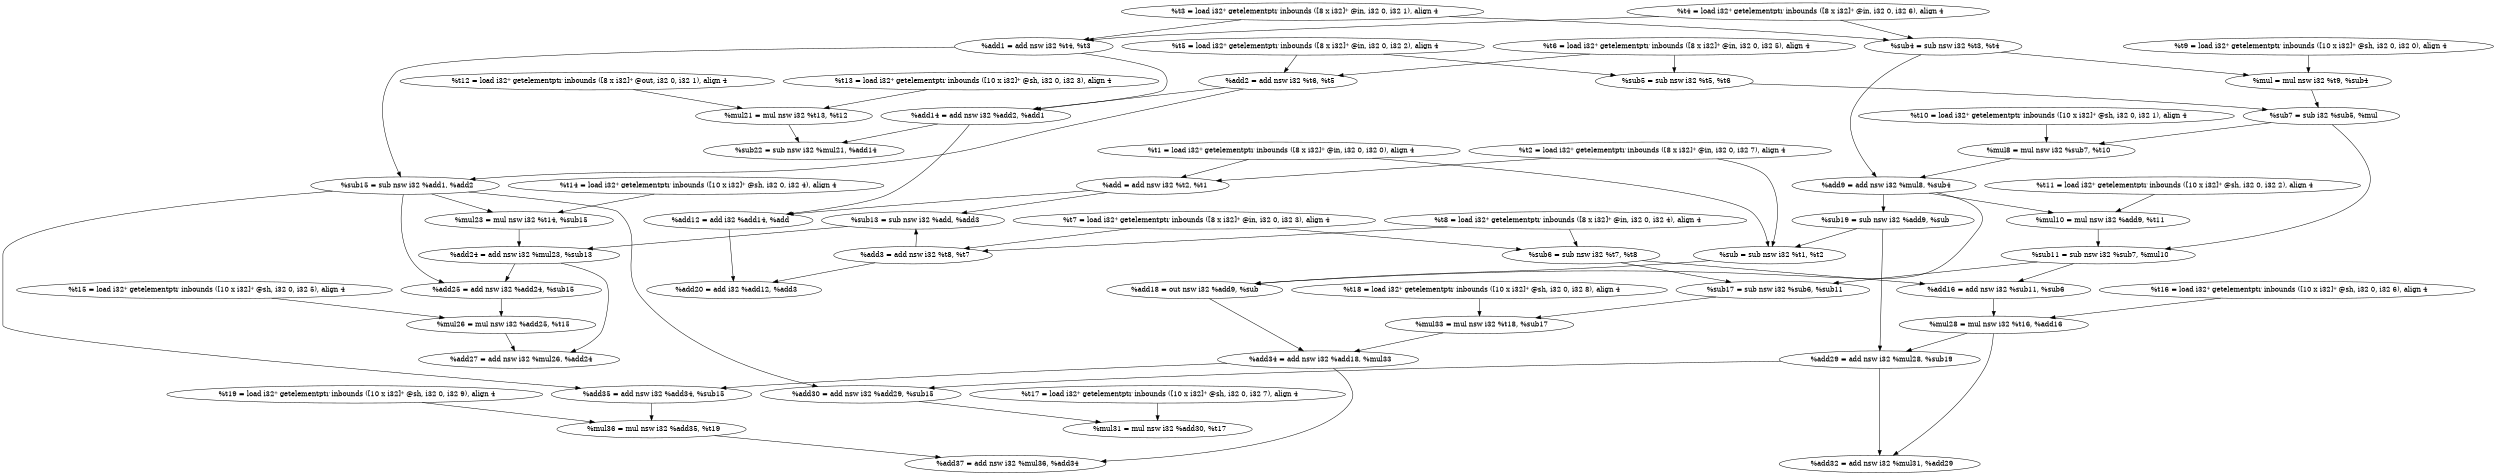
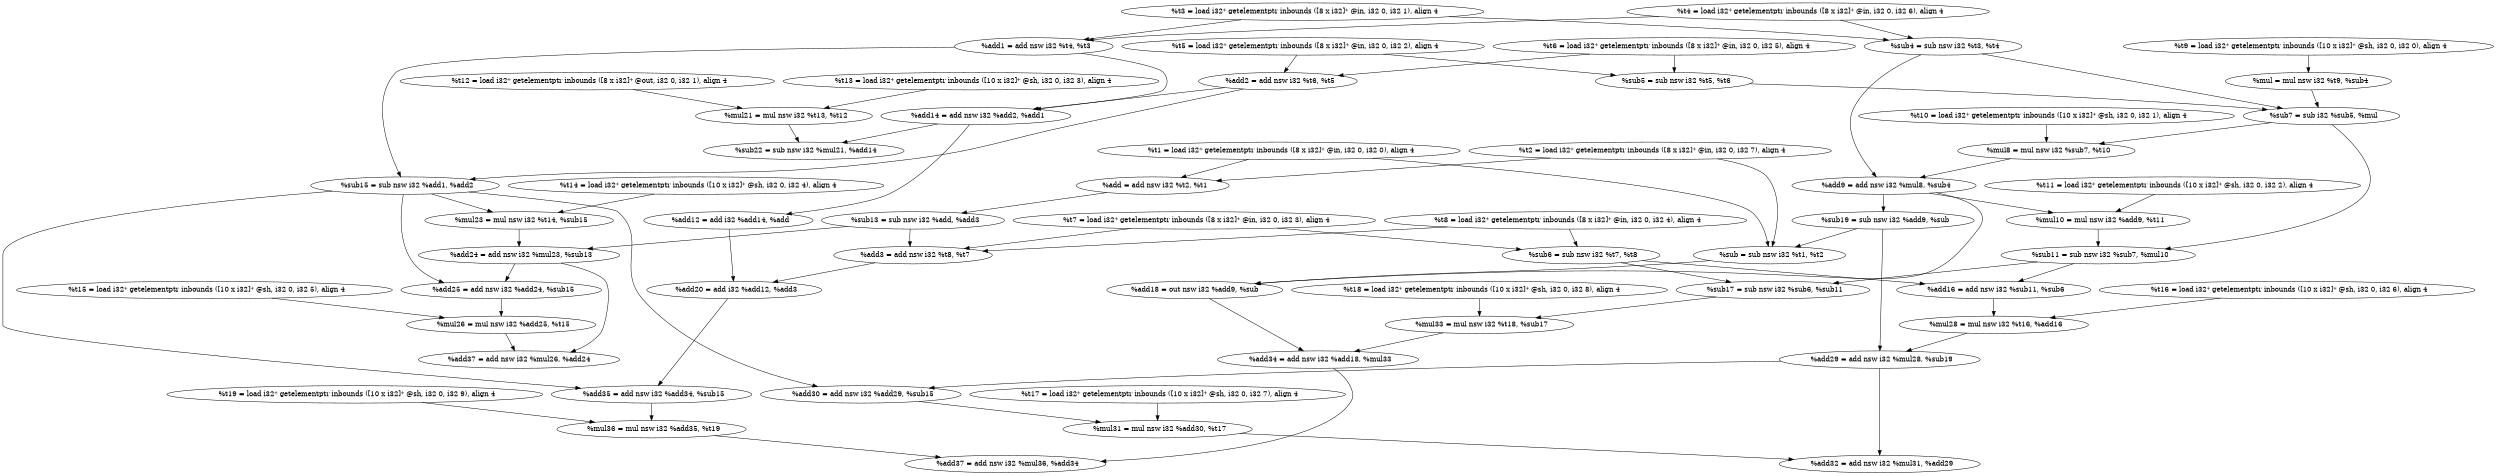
edge "%sub4 = sub nsw i32 %t3, %t4" -> "%mul = mul nsw i32 %t9, %sub4": now "%sub4 = sub nsw i32 %t3, %t4" -> "%sub7 = sub i32 %sub5, %mul"
edge "%add = add nsw i32 %t2, %t1" -> "%add12 = add i32 %add14, %add": removed
edge "%add3 = add nsw i32 %t8, %t7" -> "%sub13 = sub nsw i32 %add, %add3": reversed
node "%add27 = add nsw i32 %mul26, %add24": label "%add27 = add nsw i32 %mul26, %add24" -> "%add37 = add nsw i32 %mul26, %add24"
edge "%add34 = add nsw i32 %add18, %mul33" -> "%add35 = add nsw i32 %add34, %sub15": now "%add20 = add i32 %add12, %add3" -> "%add35 = add nsw i32 %add34, %sub15"
edge "%mul28 = mul nsw i32 %t16, %add16" -> "%add32 = add nsw i32 %mul31, %add29": now "%mul31 = mul nsw i32 %add30, %t17" -> "%add32 = add nsw i32 %mul31, %add29"
